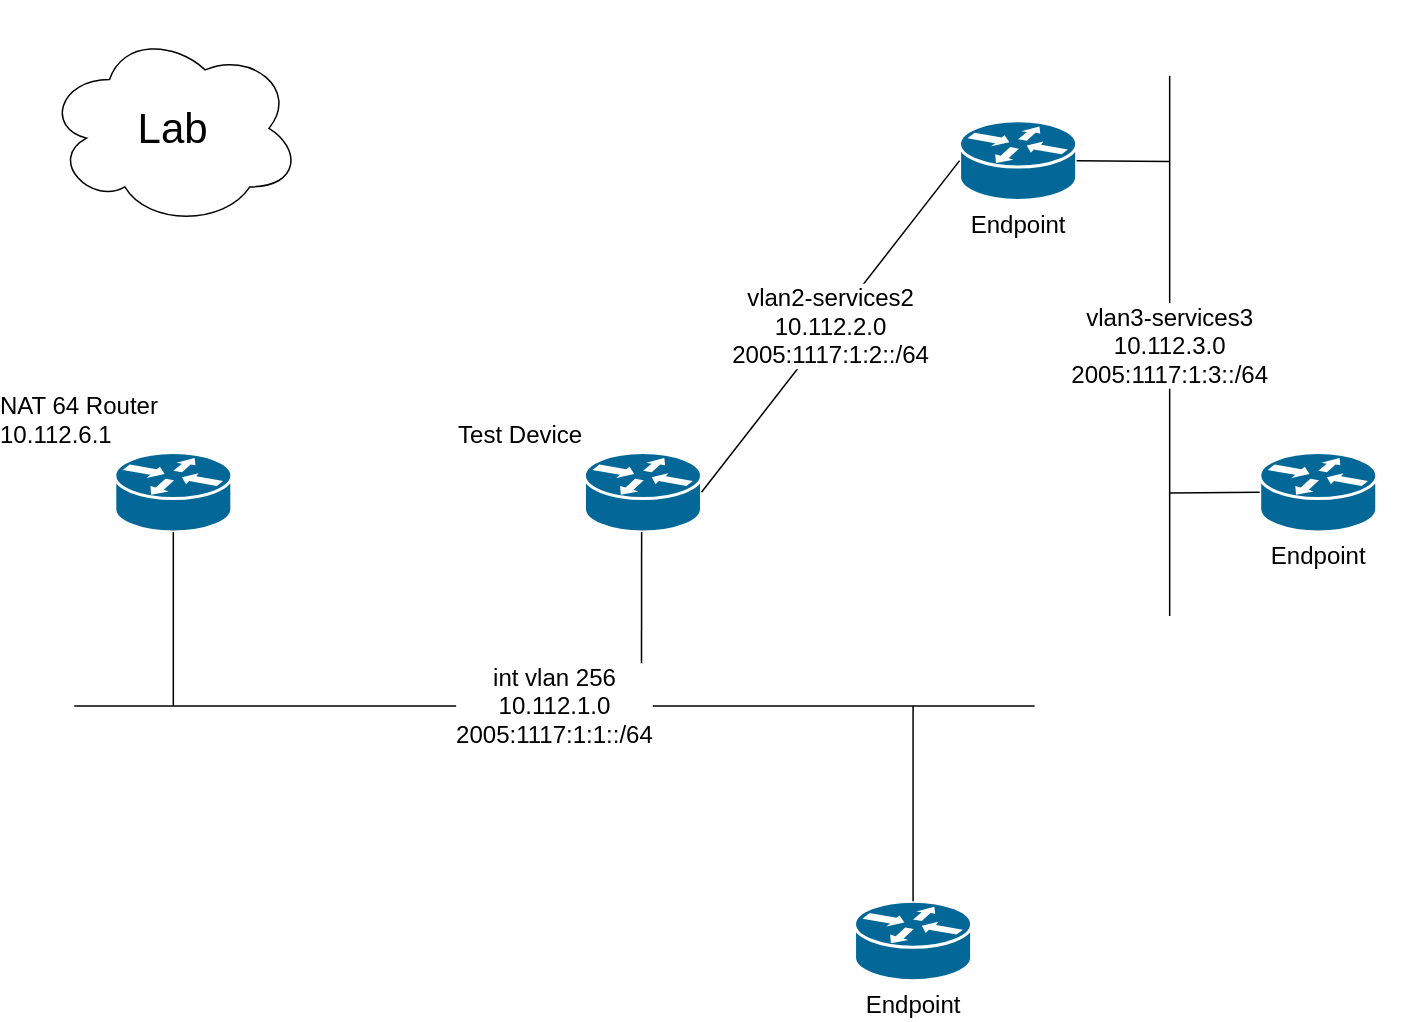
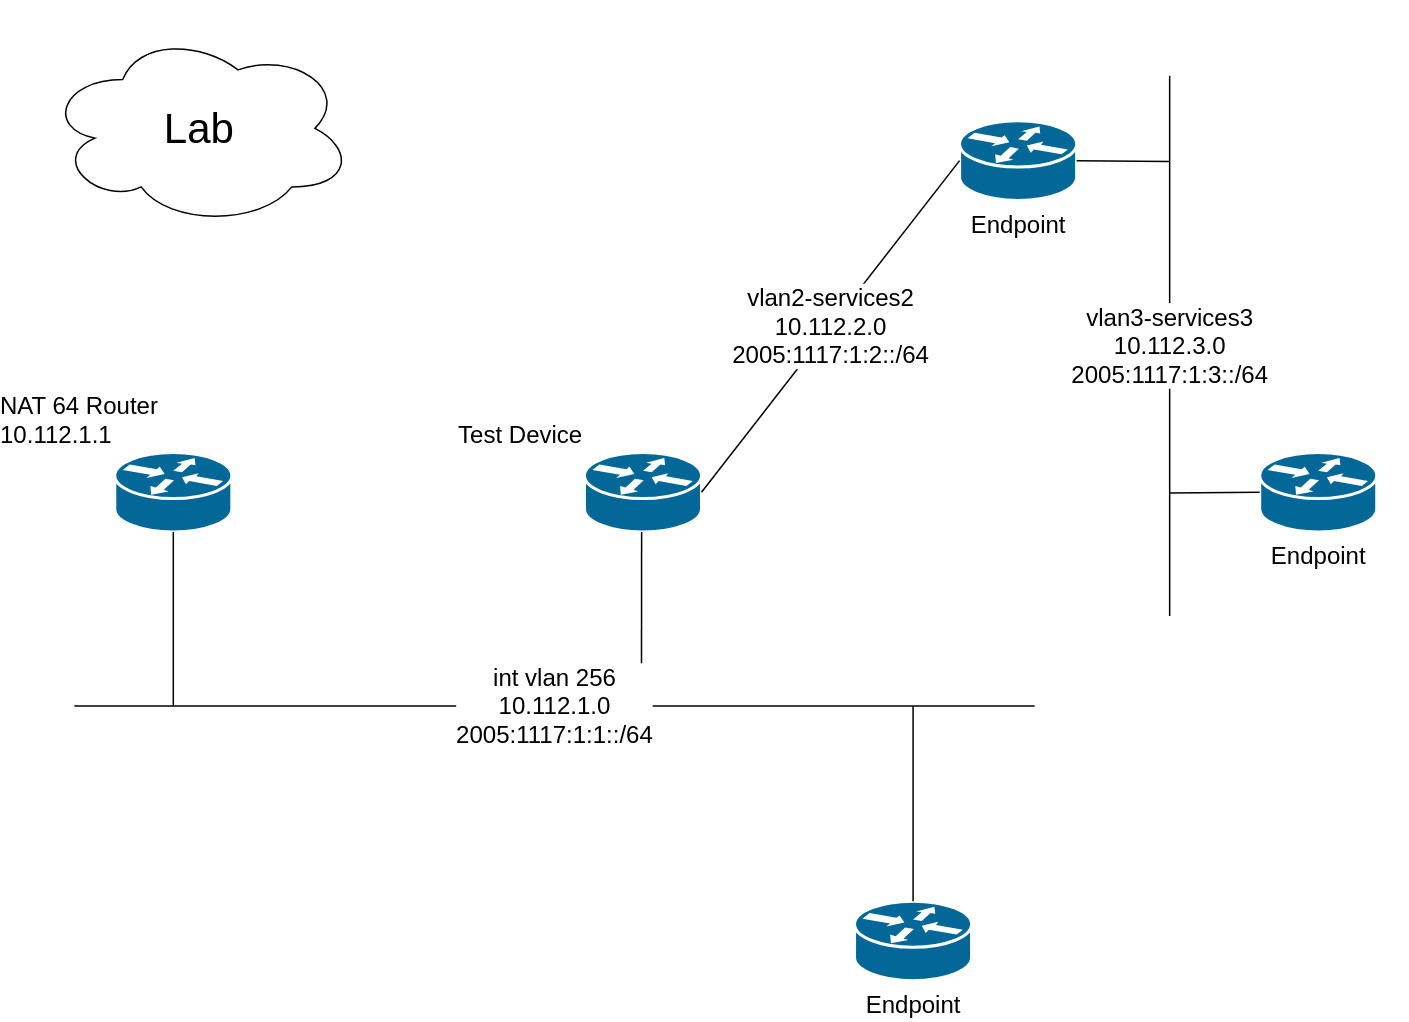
node "Lab": size 255x195 -> 308x195
node "NAT 64 Router 10.112.6.1": label "NAT 64 Router 10.112.6.1" -> "NAT 64 Router 10.112.1.1"
